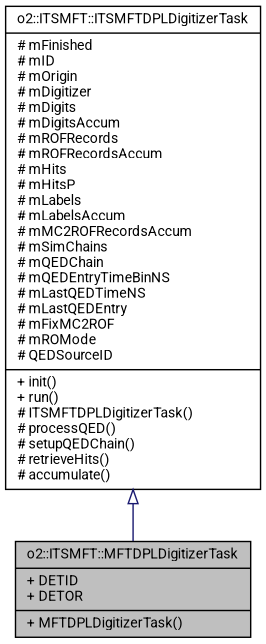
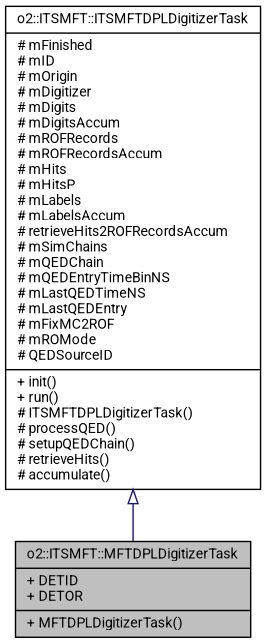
node "o2::ITSMFT::ITSMFTDPLDigitizerTask": text "# mMC2ROFRecordsAccum" -> "# retrieveHits2ROFRecordsAccum"
